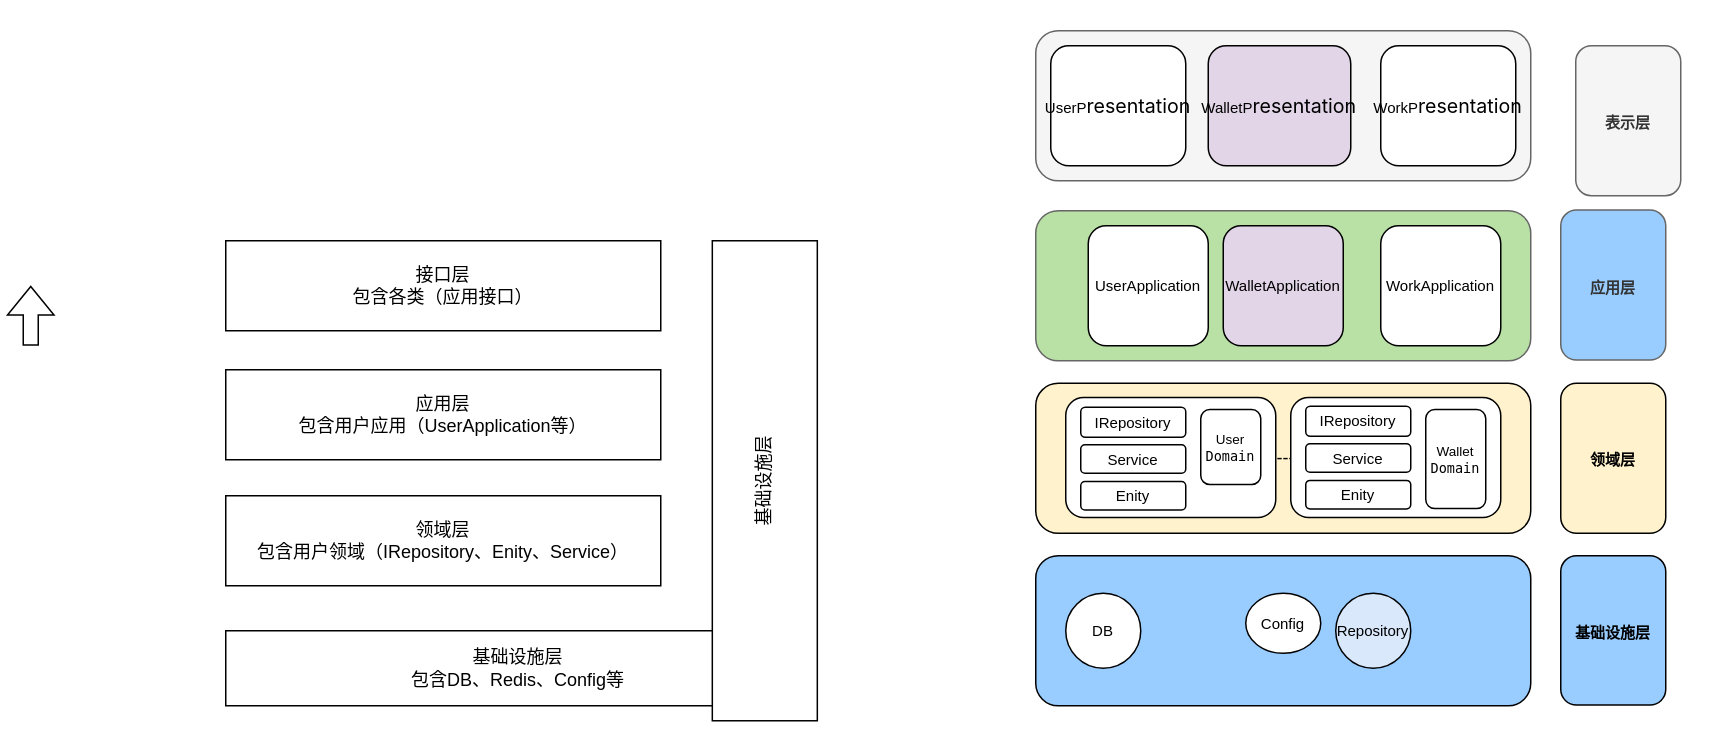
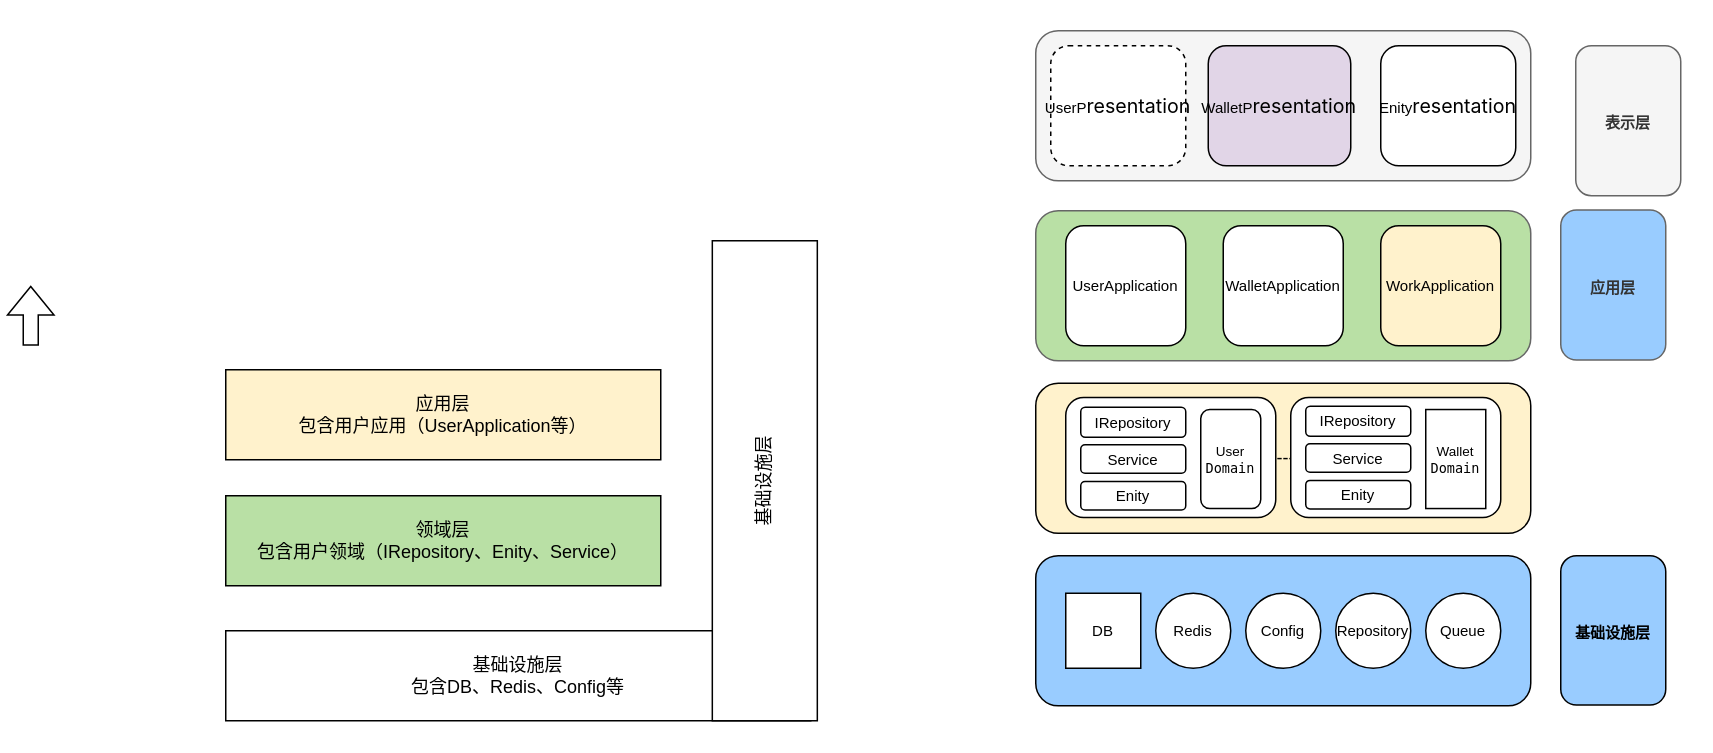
node "UserPresentation": style solid -> dashed
node "WorkPresentation": label "WorkPresentation" -> "Enityresentation"
node "接口层 包含各类（应用接口）": removed
node "UserApplication": moved (1148, 286) -> (1126, 286)
node "WalletApplication": fillcolor #e1d5e7 -> #ffffff
node "WorkApplication": fillcolor #ffffff -> #fff2cc
node "应用层 包含用户应用（UserApplication等）": fillcolor #ffffff -> #fff2cc
node "User Domain": size 60x75 -> 60x99
node "领域层": removed
node "Wallet Domain": shape rounded rectangle -> rectangle
node "领域层 包含用户领域（IRepository、Enity、Service）": fillcolor #ffffff -> #b9e0a5
node "Config": size 75x60 -> 75x75
node "DB": shape ellipse -> rectangle
node "Redis": added
node "Repository": fillcolor #dae8fc -> #ffffff
node "Queue": added
node "基础设施层 包含DB、Redis、Config等": size 585x75 -> 585x90
